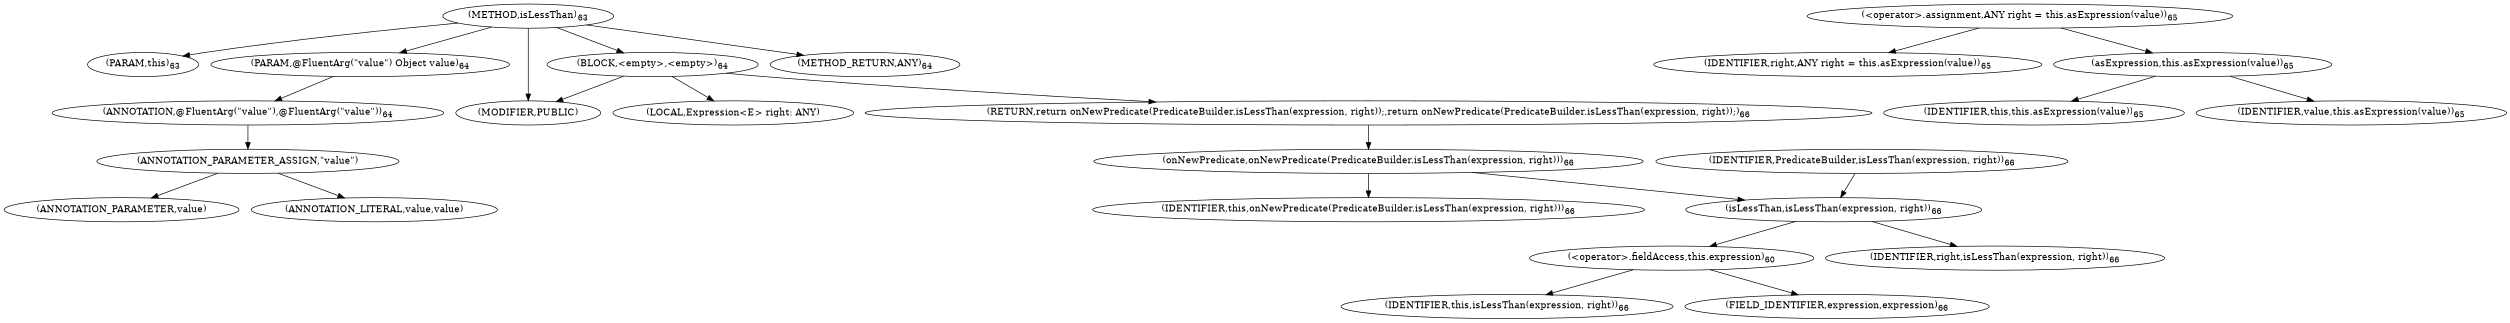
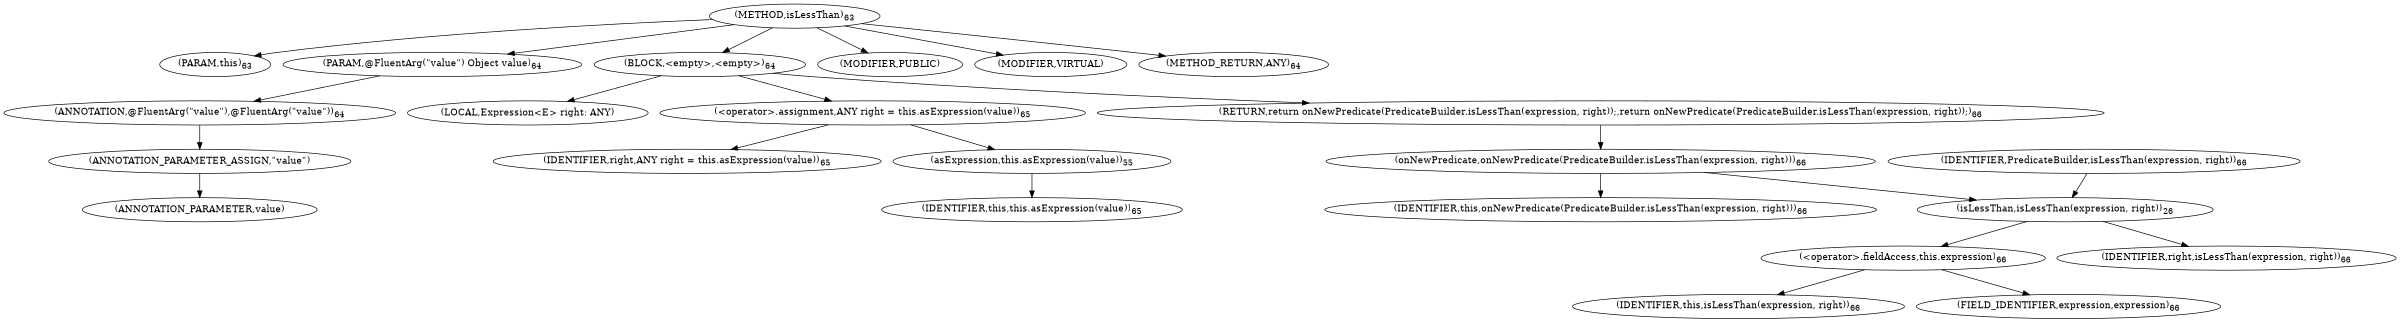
node "(asExpression,this.asExpression(value))": text "65" -> "55"
node "(MODIFIER,VIRTUAL)": added
edge "(BLOCK,<empty>,<empty>)" -> "(MODIFIER,PUBLIC)": now "(BLOCK,<empty>,<empty>)" -> "(<operator>.assignment,ANY right = this.asExpression(value))"
node "(IDENTIFIER,value,this.asExpression(value))": removed
node "(isLessThan,isLessThan(expression, right))": text "66" -> "26"
node "(ANNOTATION_LITERAL,value,value)": removed
node "(<operator>.fieldAccess,this.expression)": text "60" -> "66"
